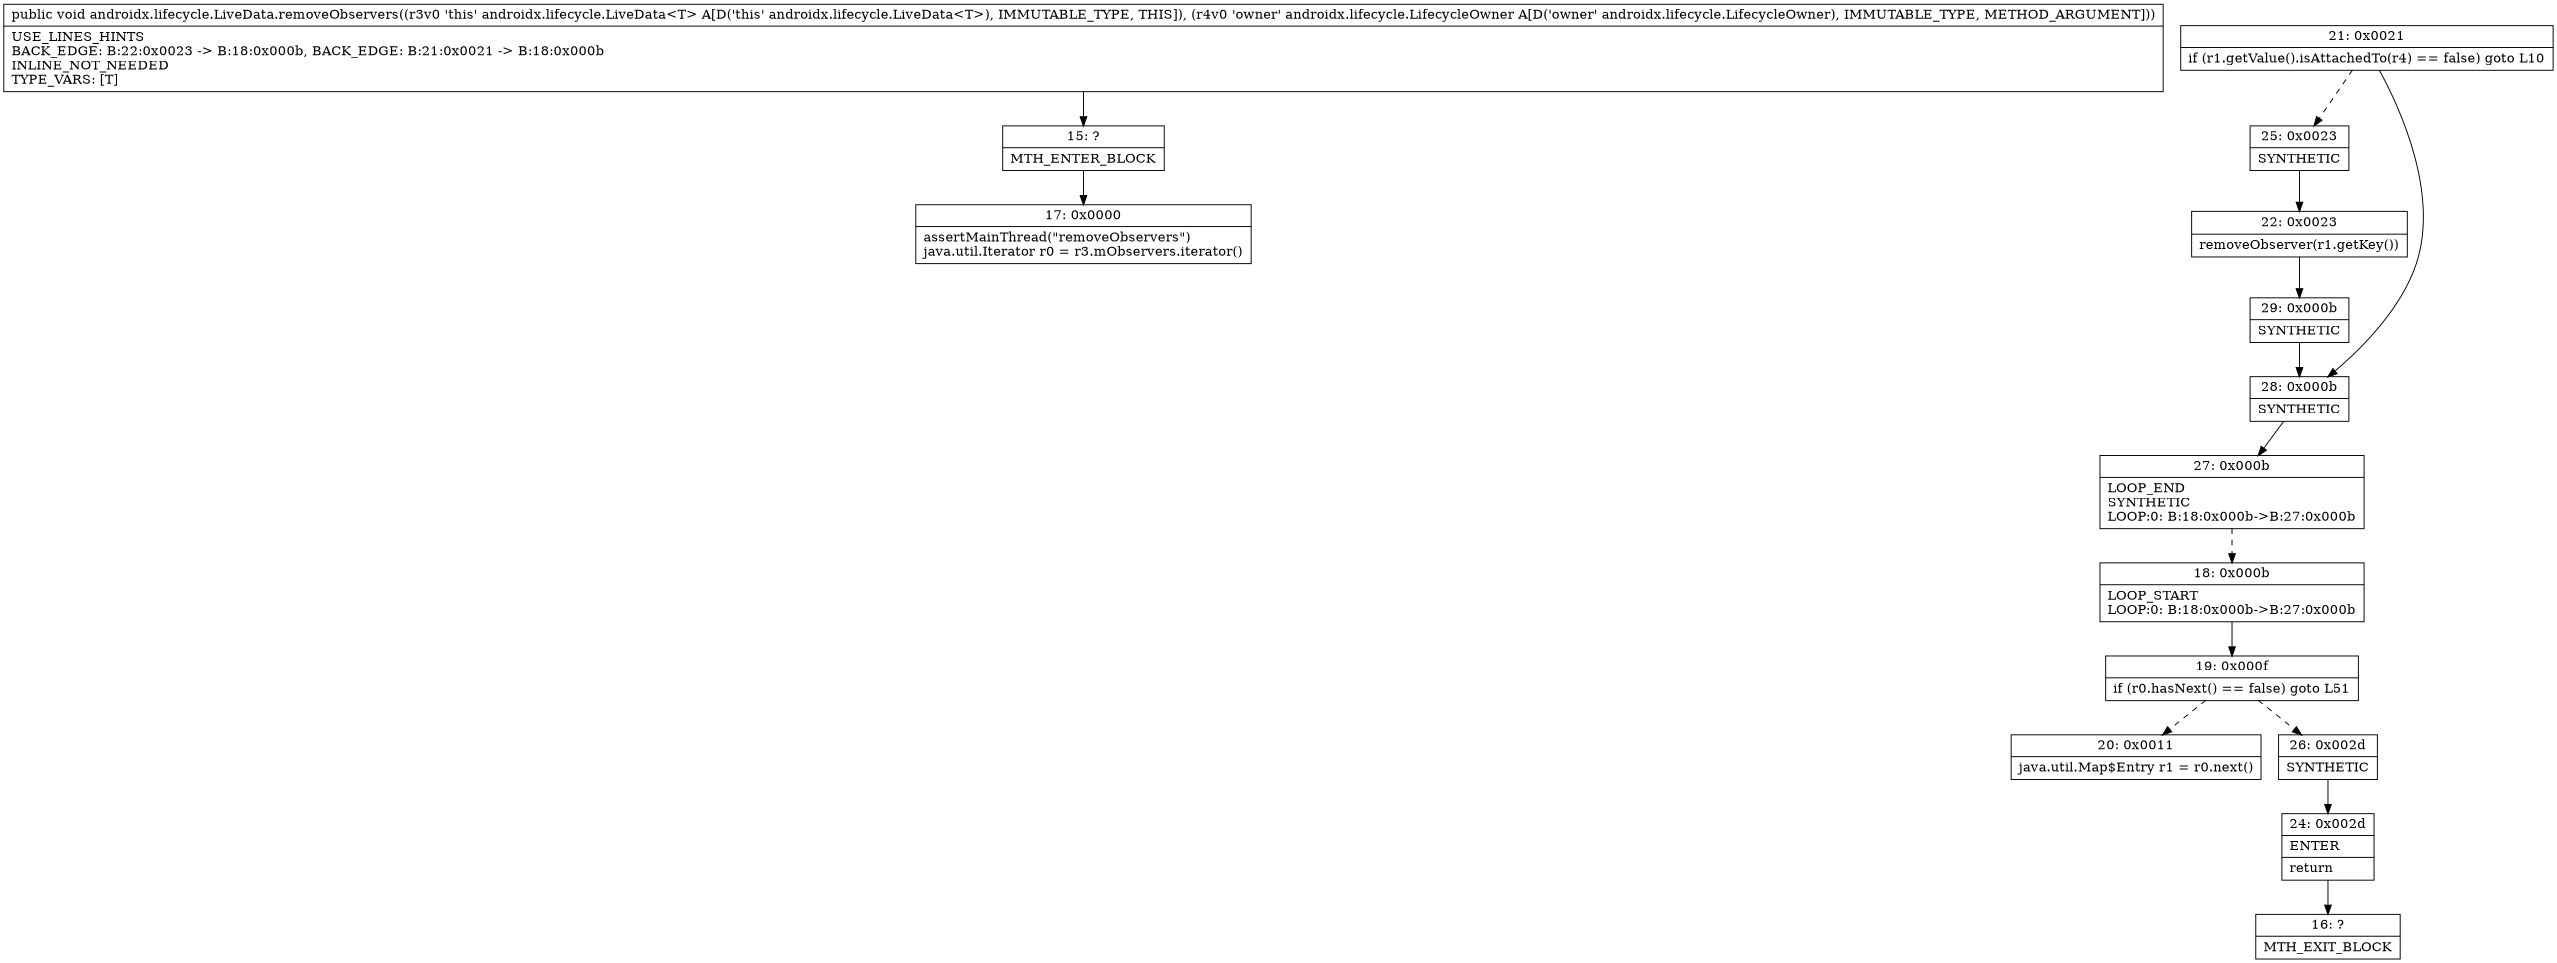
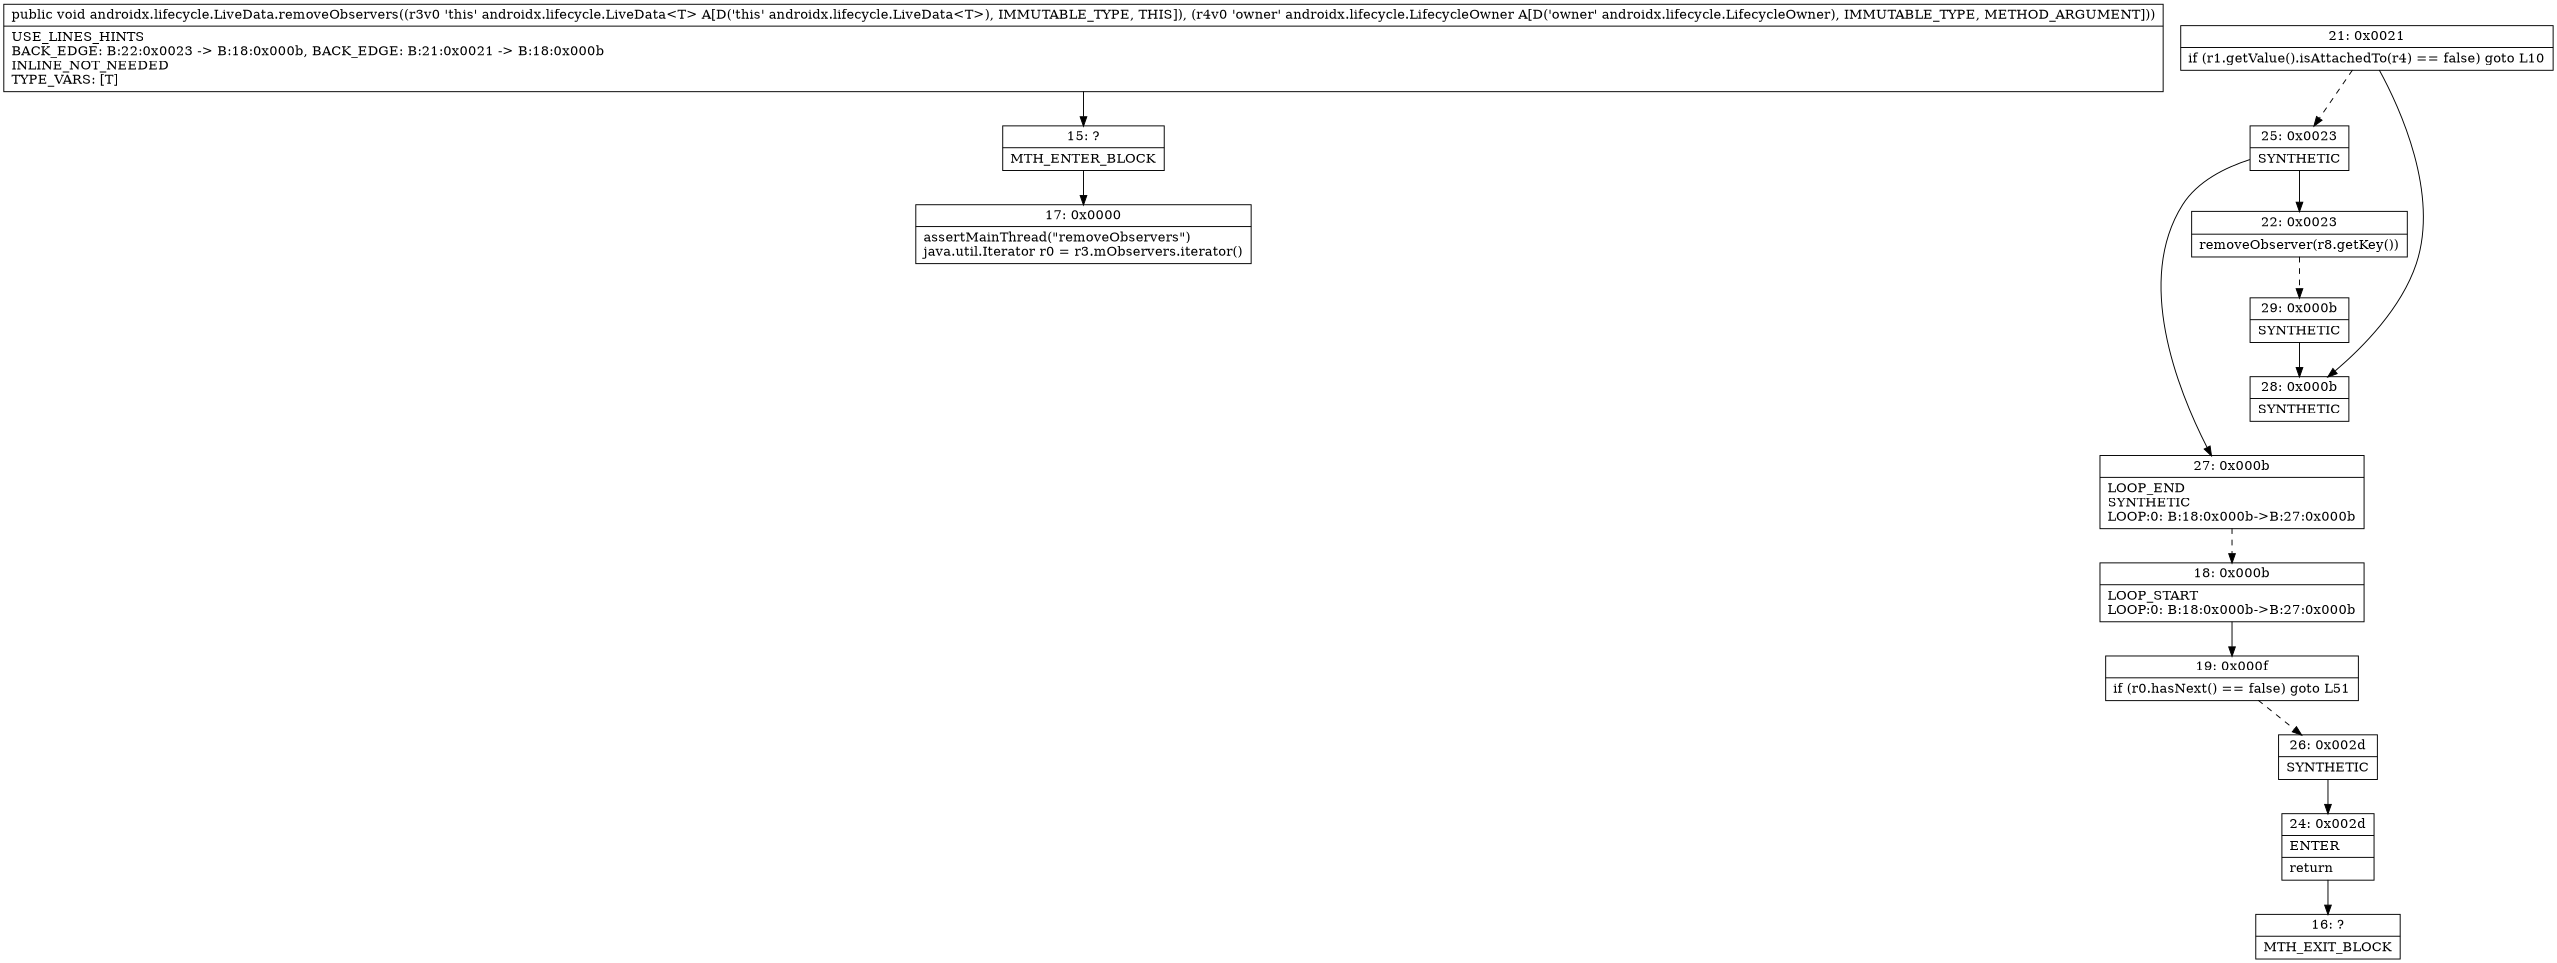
node "22: 0x0023": text "removeObserver(r1.getKey())" -> "removeObserver(r8.getKey())"
edge "22: 0x0023" -> "29: 0x000b": style solid -> dashed
edge "28: 0x000b" -> "27: 0x000b": now "25: 0x0023" -> "27: 0x000b"
node "20: 0x0011": removed
